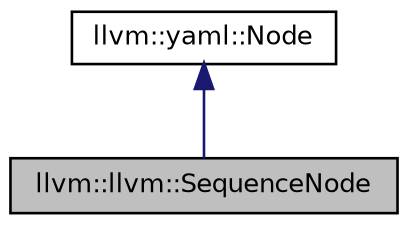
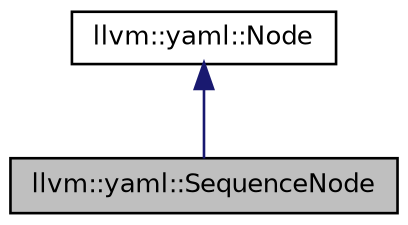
node "llvm::llvm::SequenceNode": label "llvm::llvm::SequenceNode" -> "llvm::yaml::SequenceNode"
